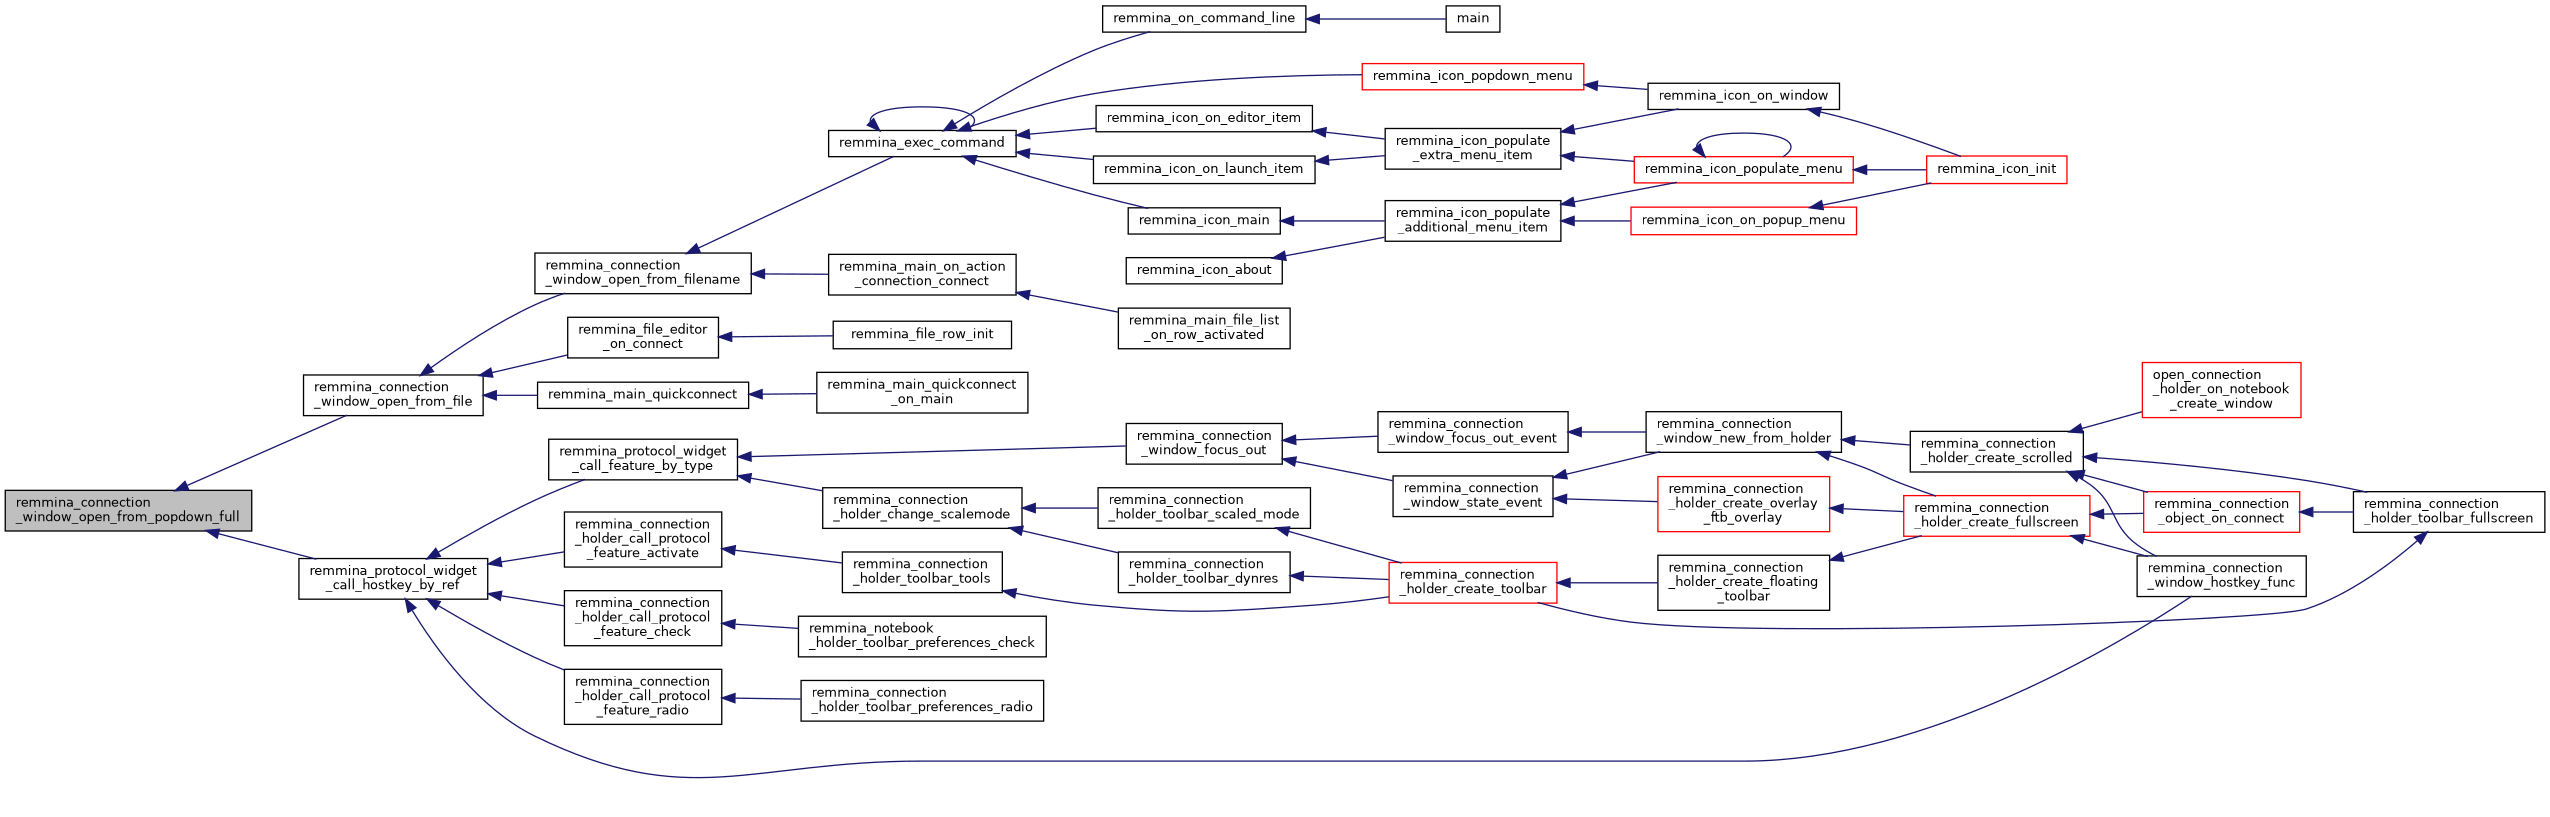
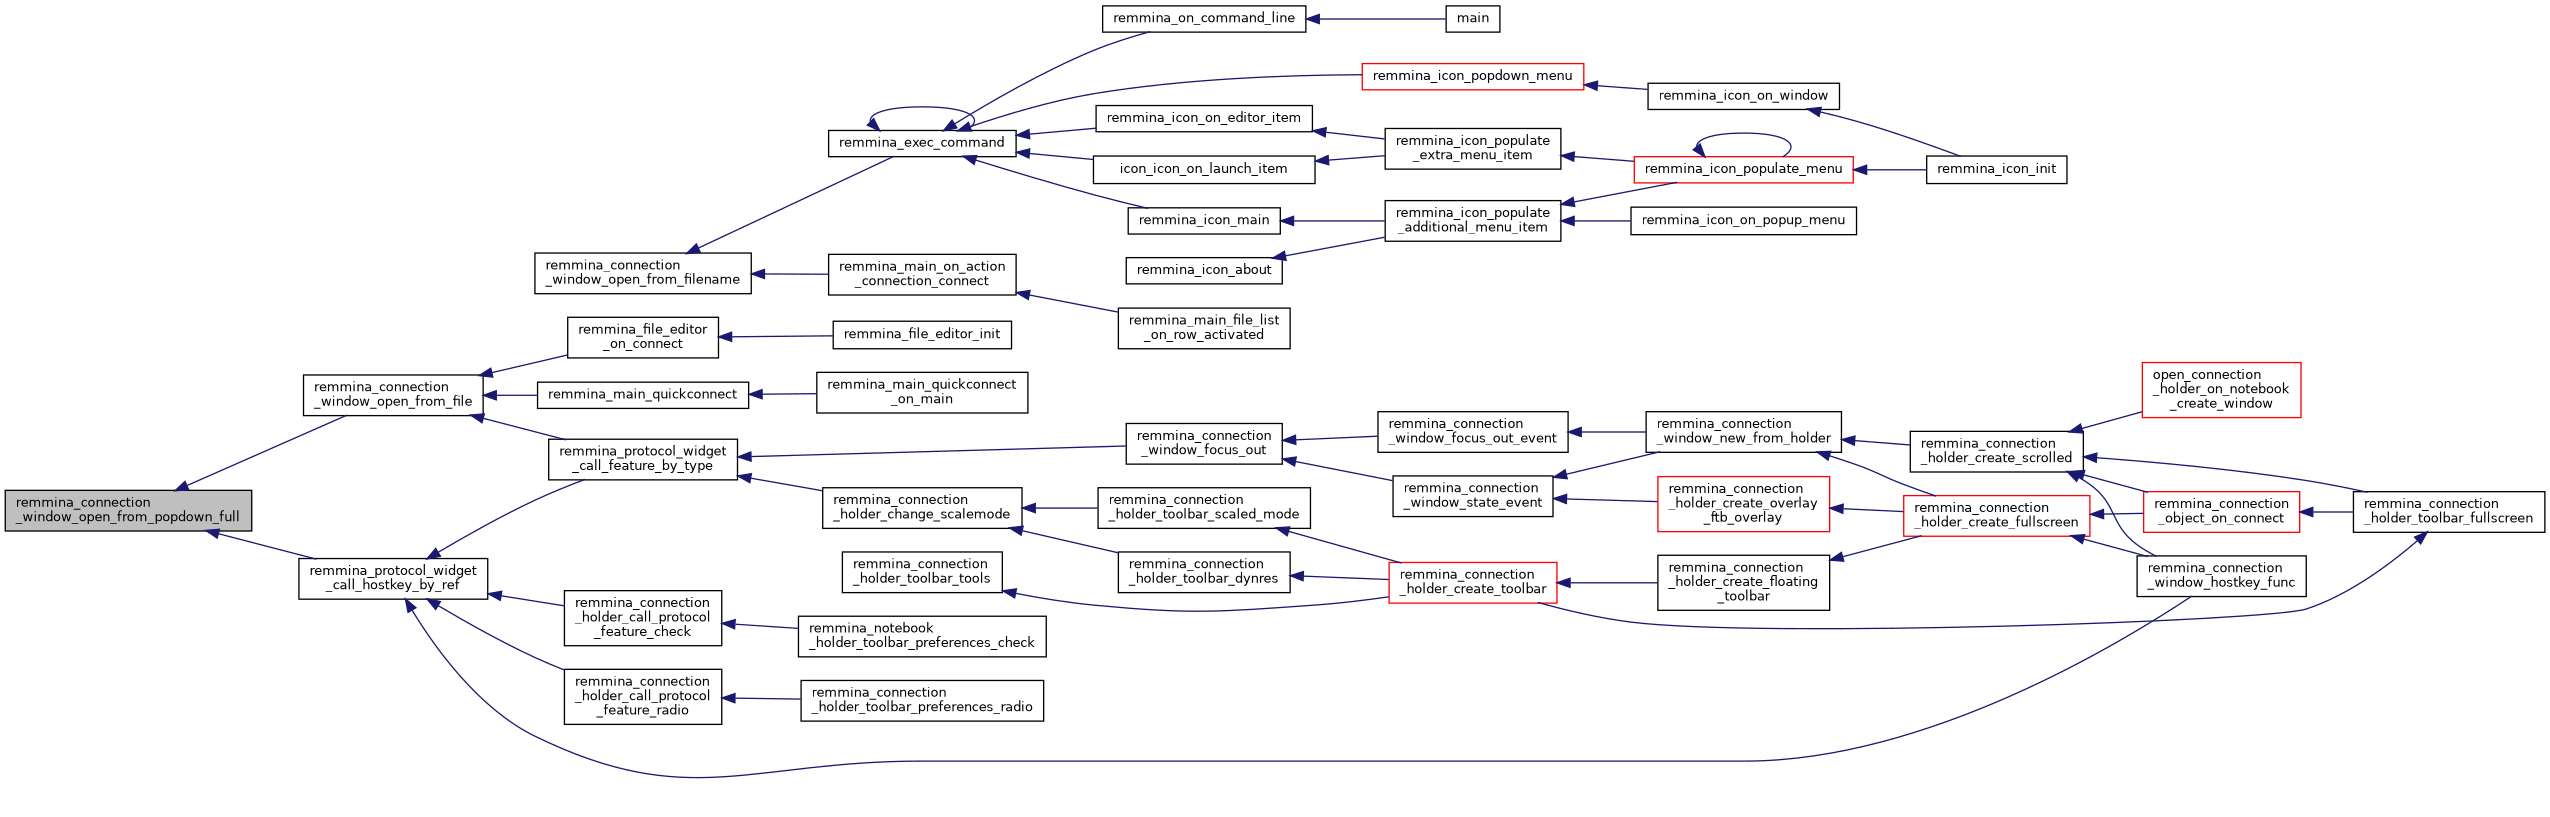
edge "remmina_icon_on_window" -> "remmina_icon_populate _extra_menu_item": removed
node "remmina_icon_on_launch_item": label "remmina_icon_on_launch_item" -> "icon_icon_on_launch_item"
node "remmina_icon_init": color red -> black
edge "remmina_icon_init" -> "remmina_icon_on_popup_menu": removed
node "remmina_icon_on_popup_menu": color red -> black
edge "remmina_connection _window_open_from_filename" -> "remmina_connection _window_open_from_file": now "remmina_protocol_widget _call_feature_by_type" -> "remmina_connection _window_open_from_file"
node "remmina_file_row_init": label "remmina_file_row_init" -> "remmina_file_editor_init"
node "remmina_connection _holder_call_protocol _feature_activate": removed
